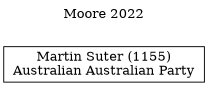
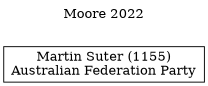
node "Martin Suter (1155) Australian Australian Party": label "Martin Suter (1155) Australian Australian Party" -> "Martin Suter (1155) Australian Federation Party"
